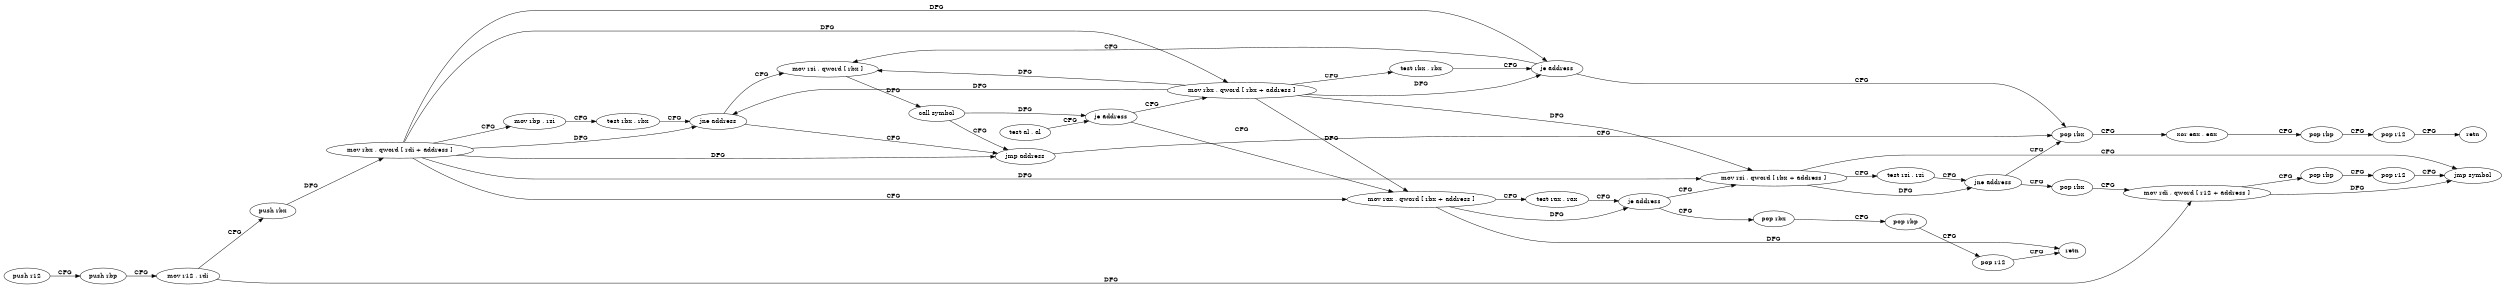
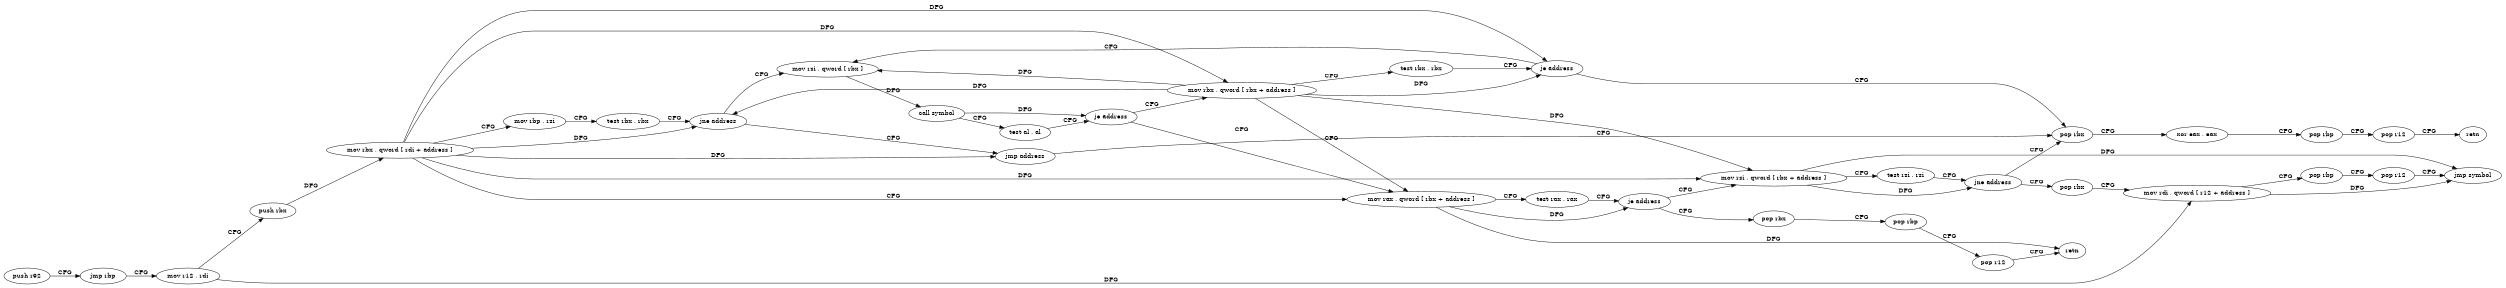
edge "call symbol" -> "jmp address": now "call symbol" -> "test al , al"
edge "mov rbx , qword [ rbx + address ]" -> "mov rax , qword [ rbx + address ]": label "DFG" -> "CFG"
edge "mov rsi , qword [ rbx + address ]" -> "jmp symbol": label "CFG" -> "DFG"
node "push r12": label "push r12" -> "push r92"
node "push rbp": label "push rbp" -> "jmp rbp"
